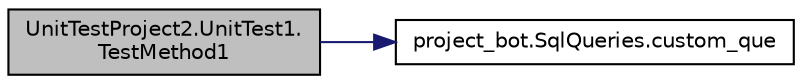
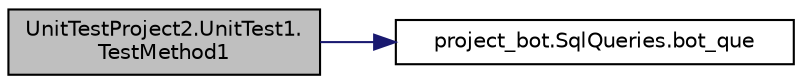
node "project_bot.SqlQueries.custom_que": label "project_bot.SqlQueries.custom_que" -> "project_bot.SqlQueries.bot_que"
